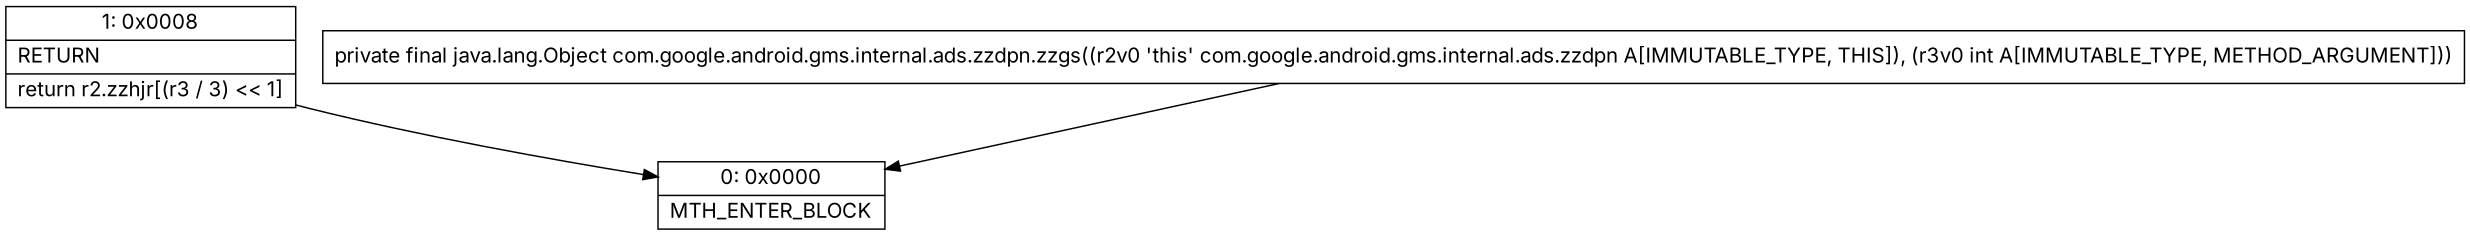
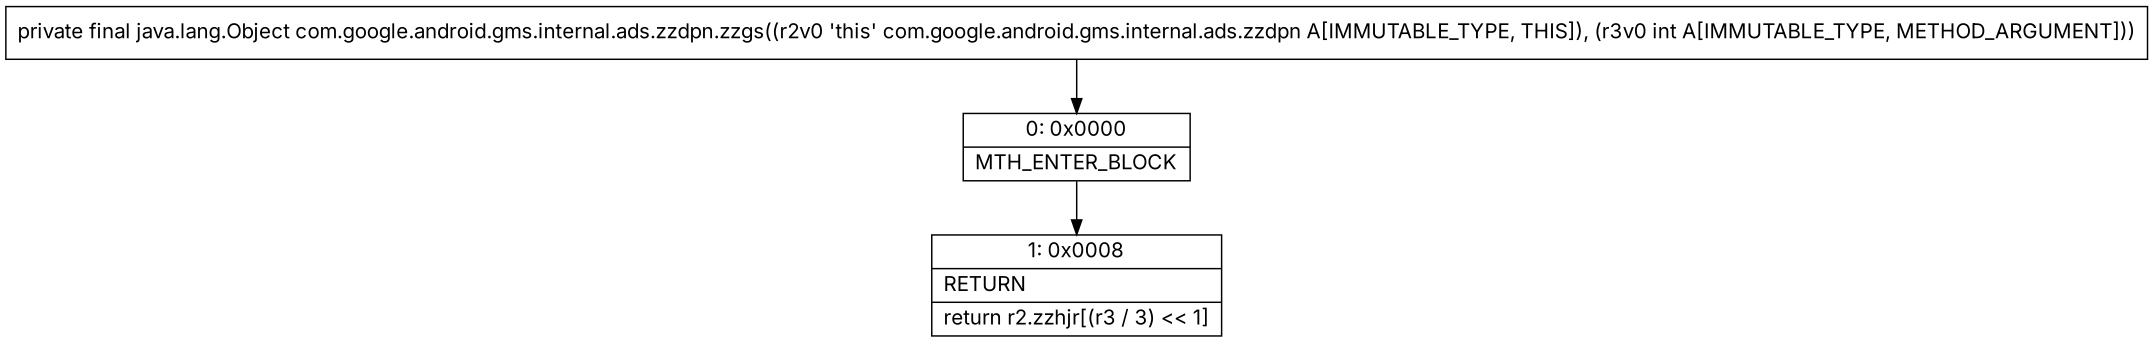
edge "1: 0x0008" -> "0: 0x0000": reversed
